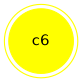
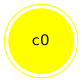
node "c6": label "c6" -> "c0"
